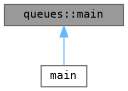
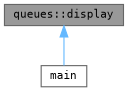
node "queues::main": label "queues::main" -> "queues::display"
